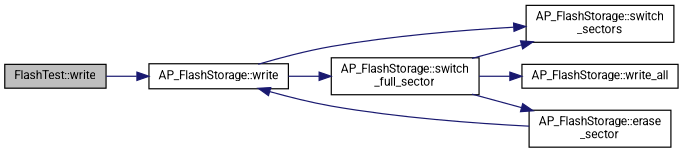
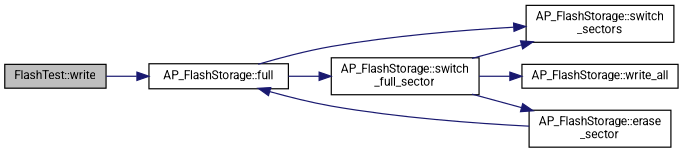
node "AP_FlashStorage::write": label "AP_FlashStorage::write" -> "AP_FlashStorage::full"
